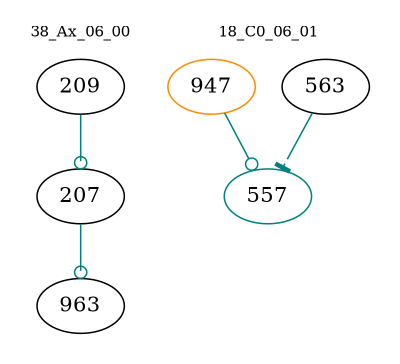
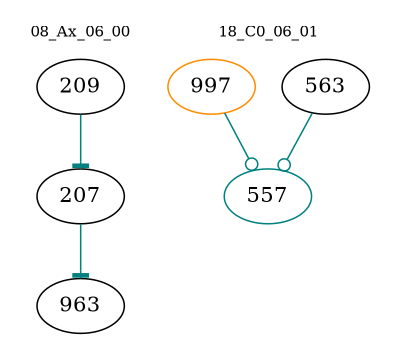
cluster "38_Ax_06_00": label "38_Ax_06_00" -> "08_Ax_06_00"
node "947": label "947" -> "997"
edge "563" -> "557": arrowhead tee -> odot
edge "209" -> "207": arrowhead odot -> tee
edge "207" -> "963": arrowhead odot -> tee
